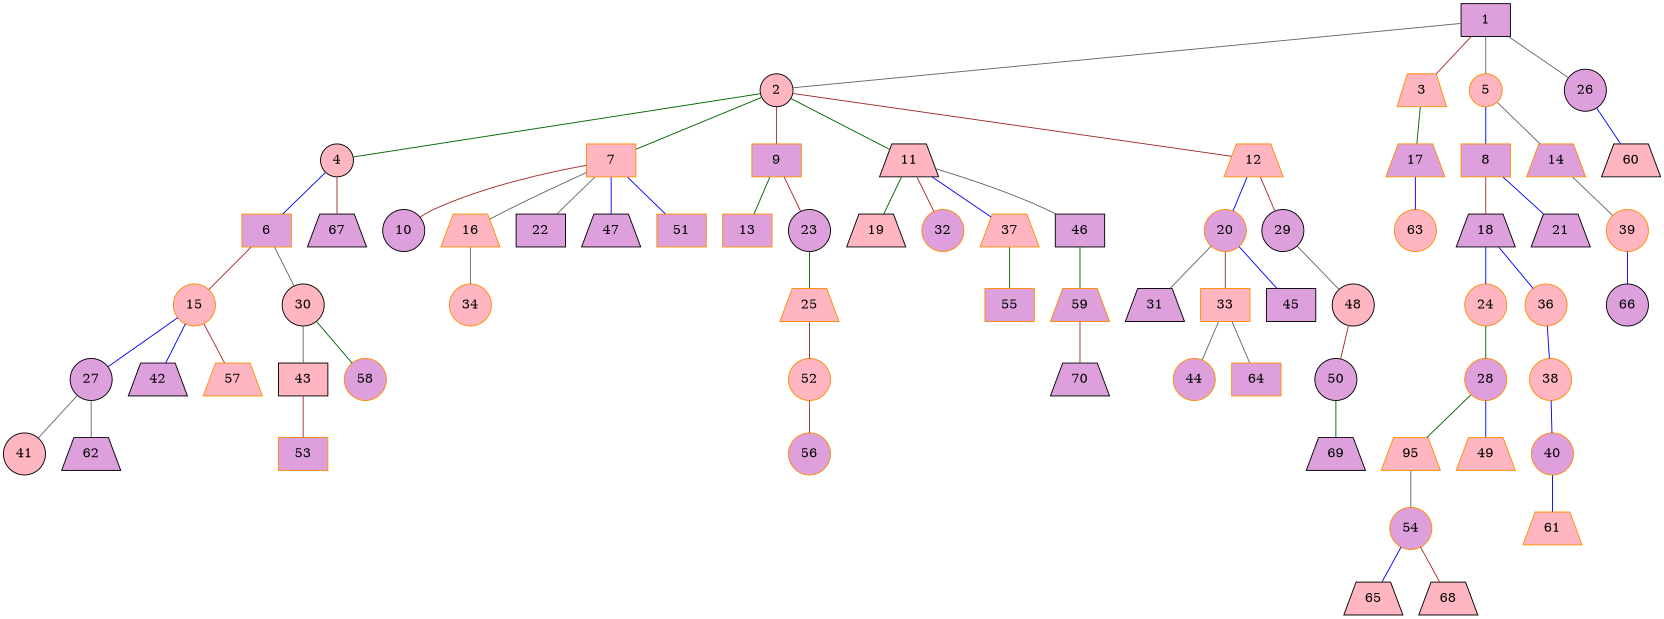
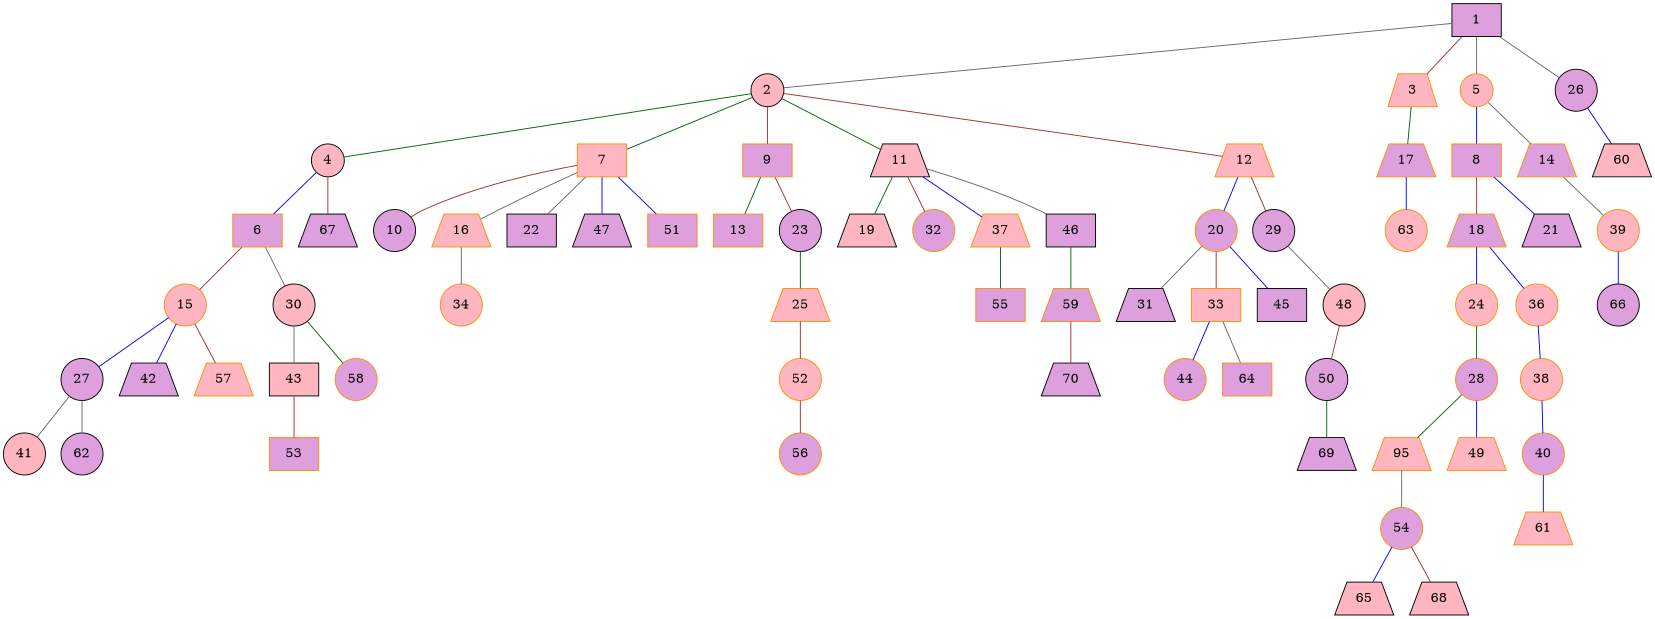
node "18": color black -> darkorange
edge "33" -- "44": color gray40 -> blue
node "62": shape trapezium -> circle
